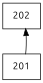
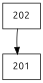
edge "201" -> "202": reversed
